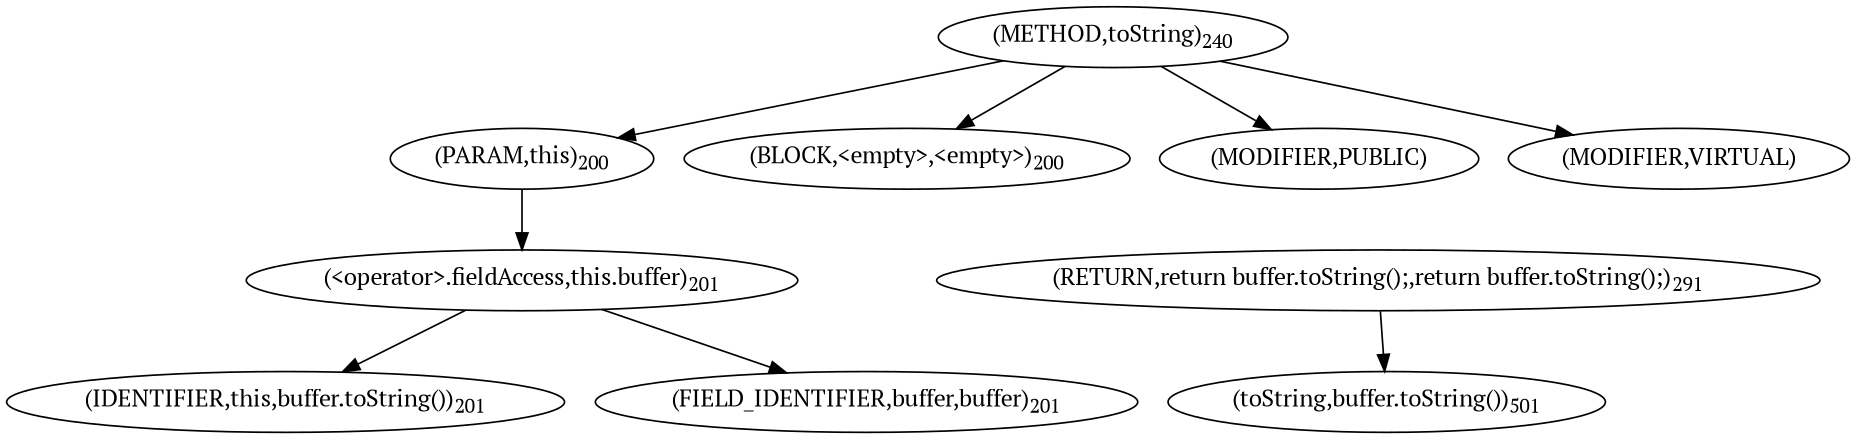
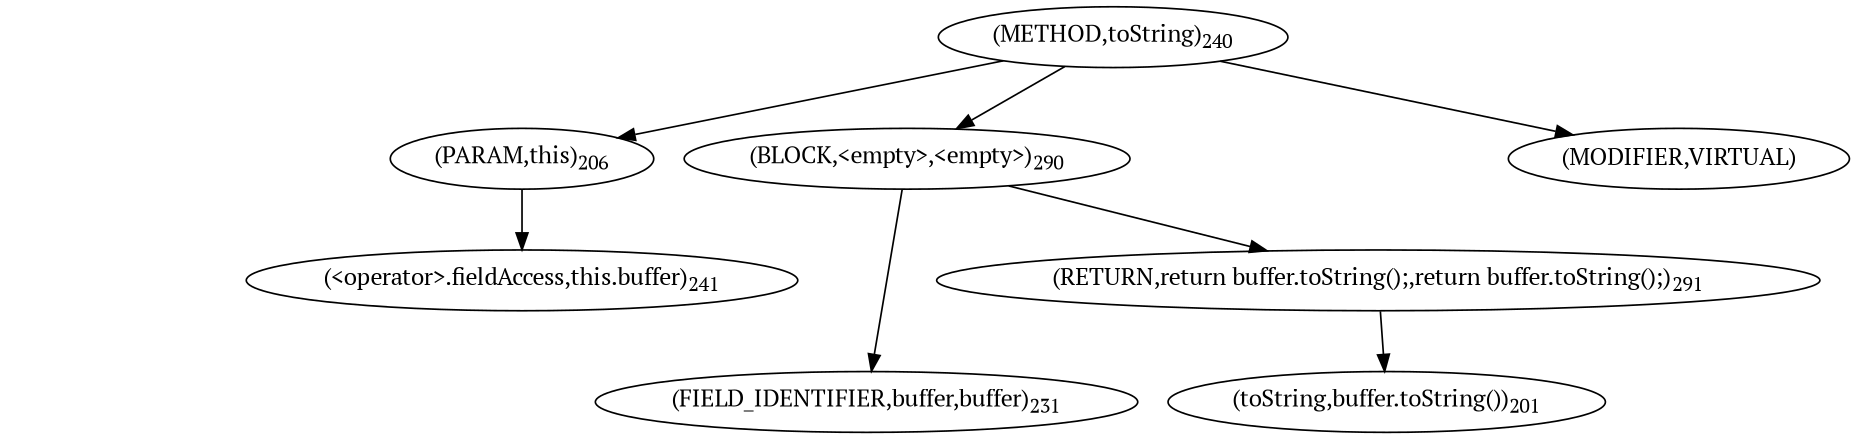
node "(PARAM,this)": text "200" -> "206"
node "(BLOCK,<empty>,<empty>)": text "200" -> "290"
node "(MODIFIER,PUBLIC)": removed
edge "(BLOCK,<empty>,<empty>)" -> "(RETURN,return buffer.toString();,return buffer.toString();)": added
node "(<operator>.fieldAccess,this.buffer)": text "201" -> "241"
edge "(<operator>.fieldAccess,this.buffer)" -> "(FIELD_IDENTIFIER,buffer,buffer)": now "(BLOCK,<empty>,<empty>)" -> "(FIELD_IDENTIFIER,buffer,buffer)"
node "(FIELD_IDENTIFIER,buffer,buffer)": text "201" -> "231"
node "(toString,buffer.toString())": text "501" -> "201"
node "(IDENTIFIER,this,buffer.toString())": removed
